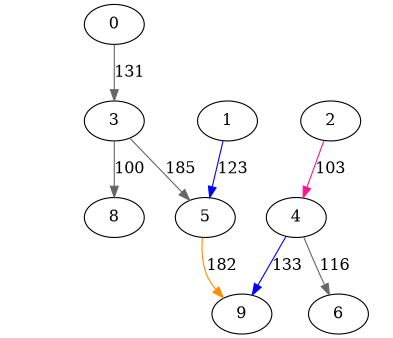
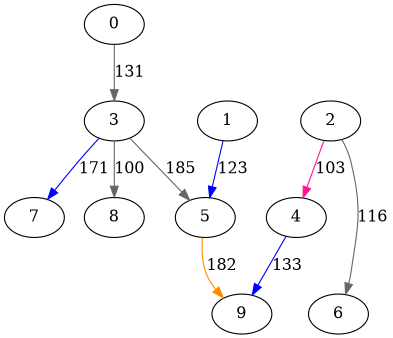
node "7": added
edge "4" -> "6": now "2" -> "6"
